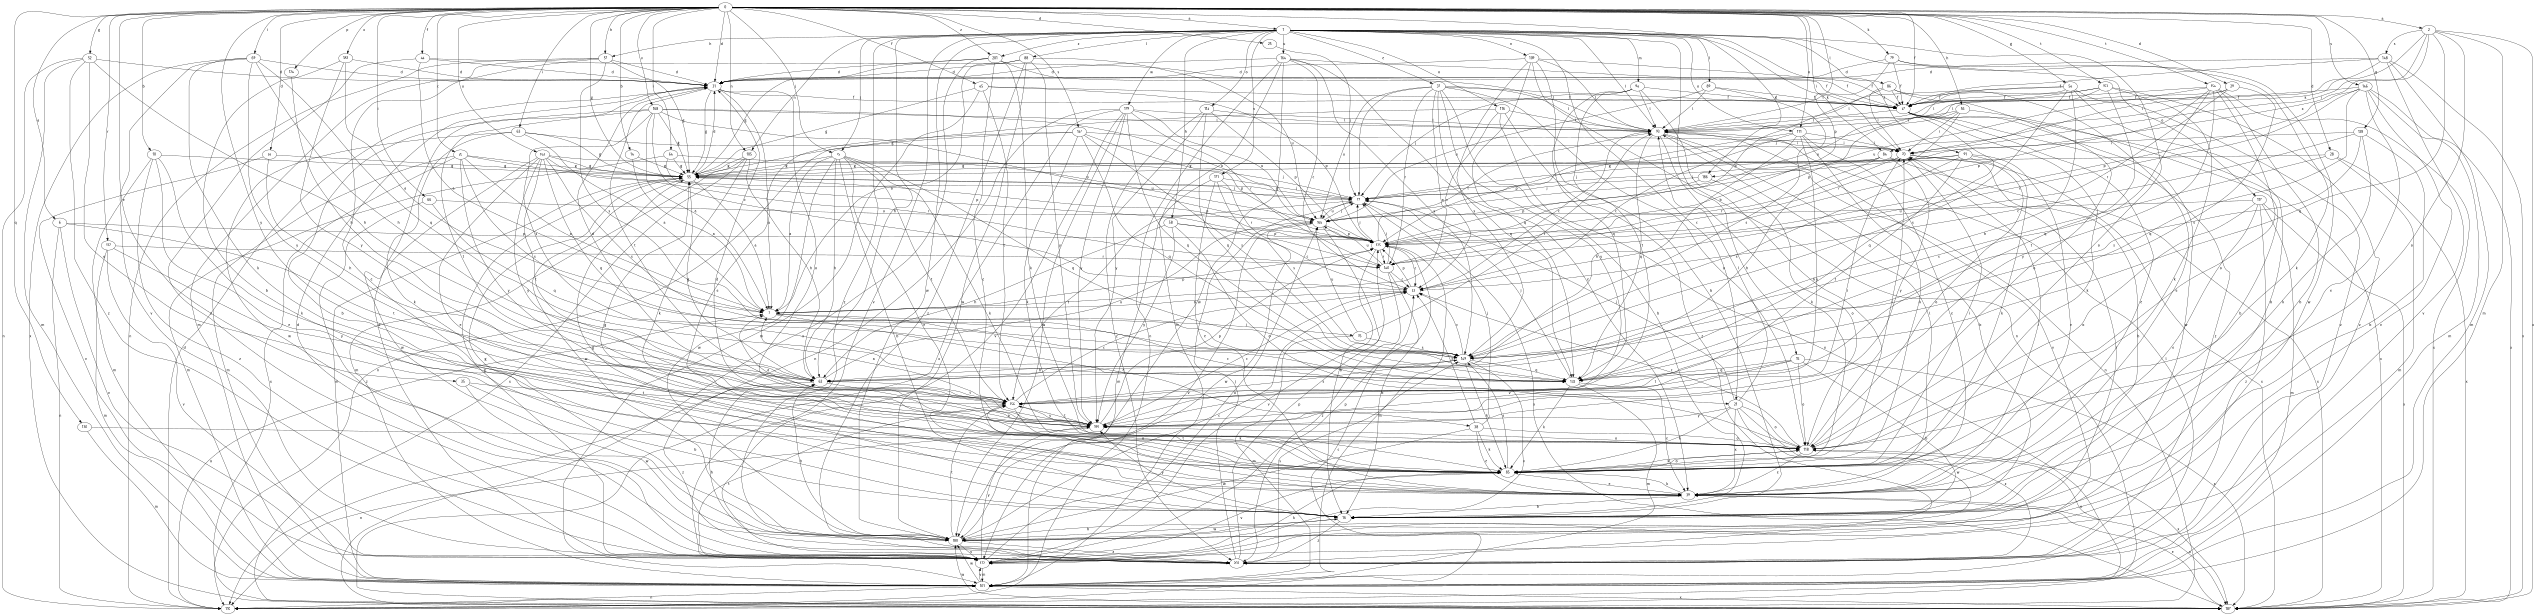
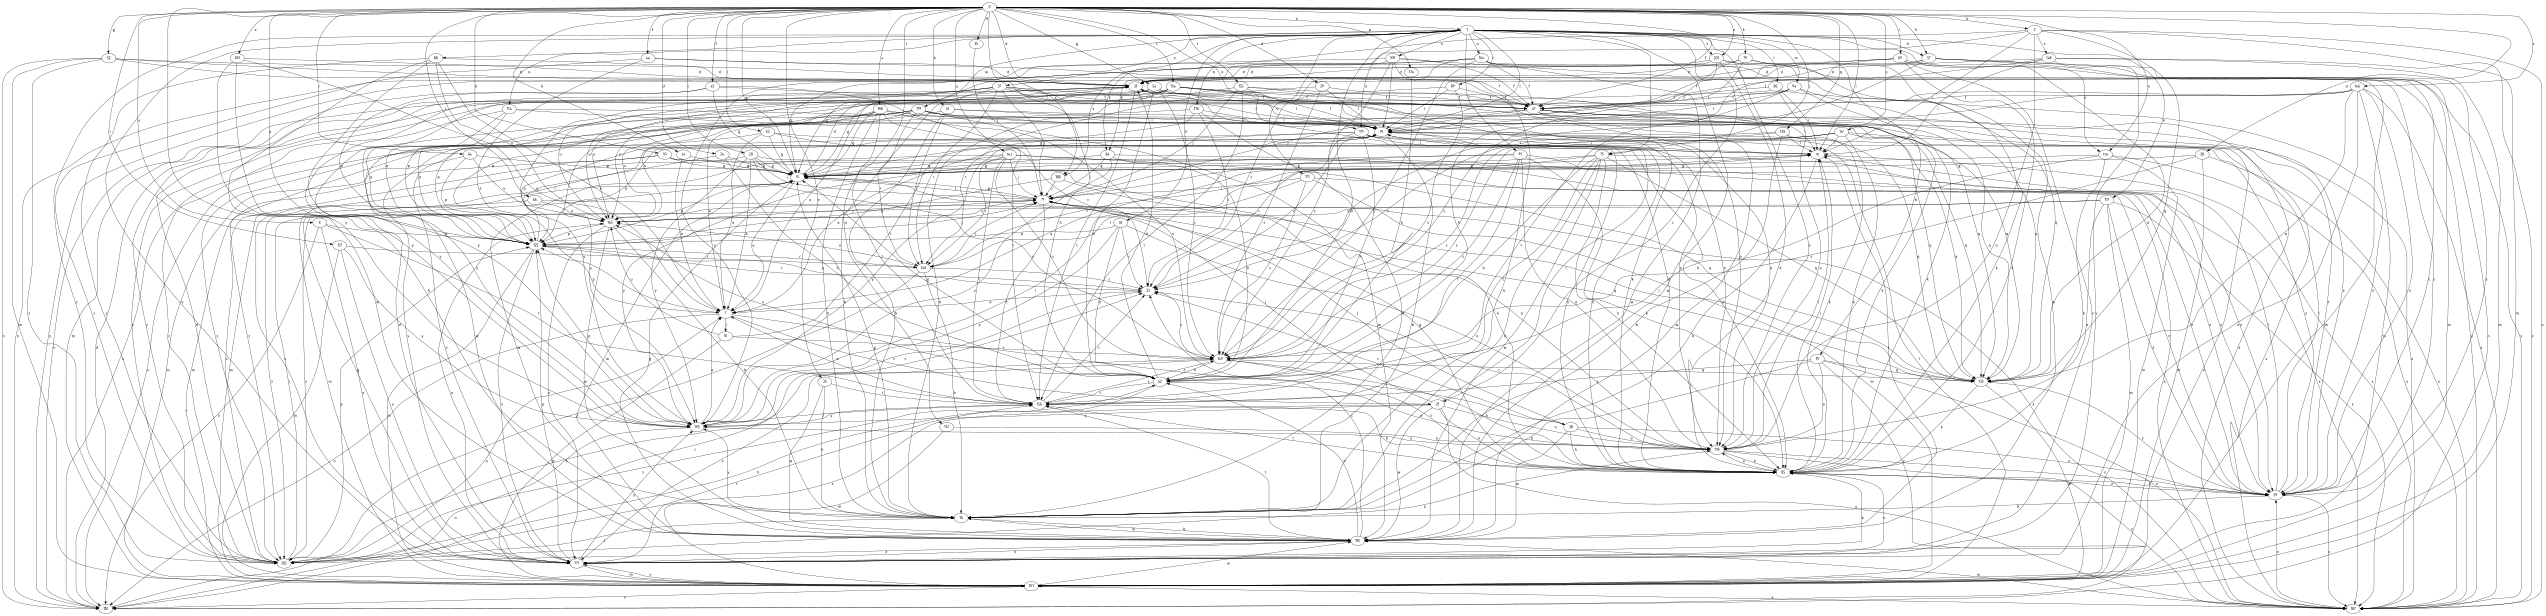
edge "15" -> "195": now "15" -> "172"
edge "7" -> "110": added, label "n"
edge "21" -> "39": now "21" -> "187"
